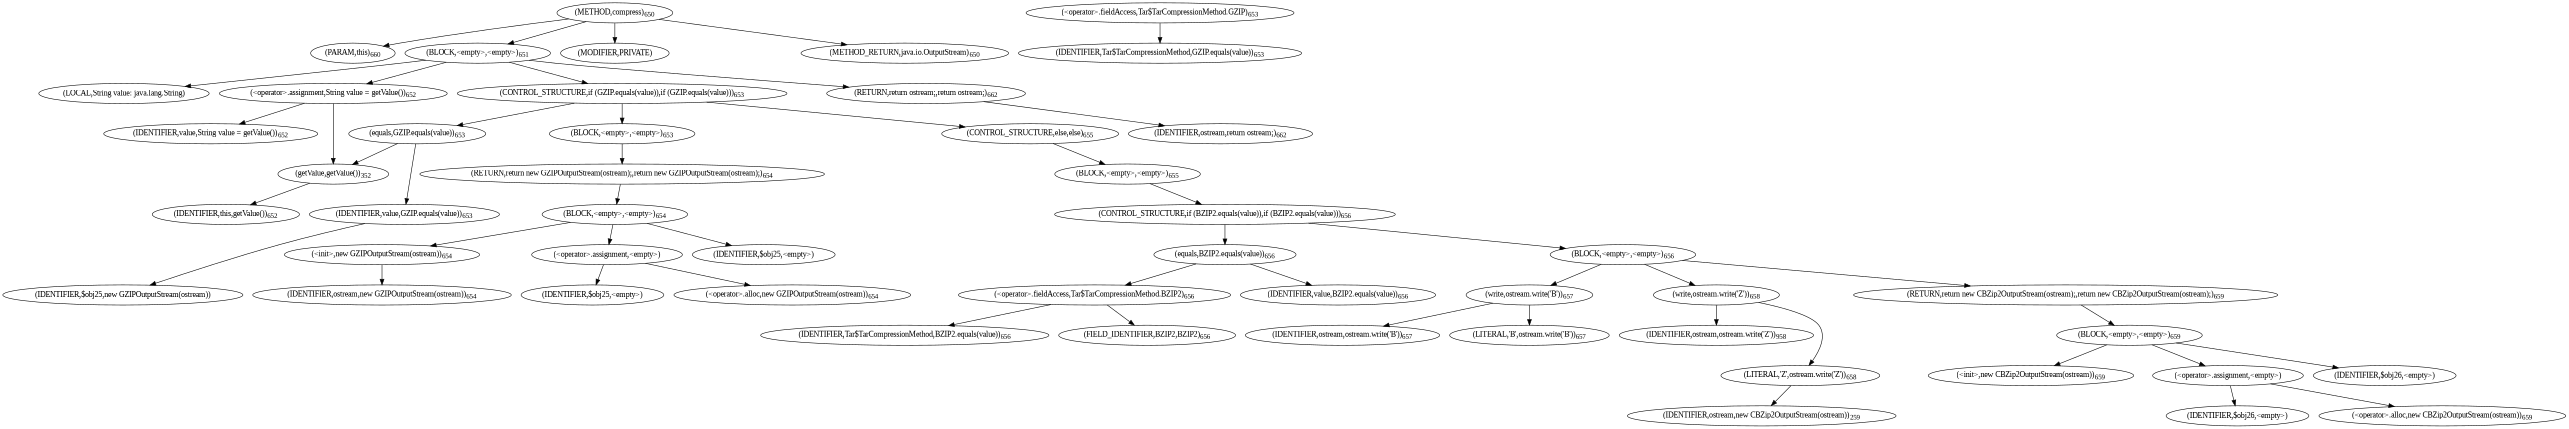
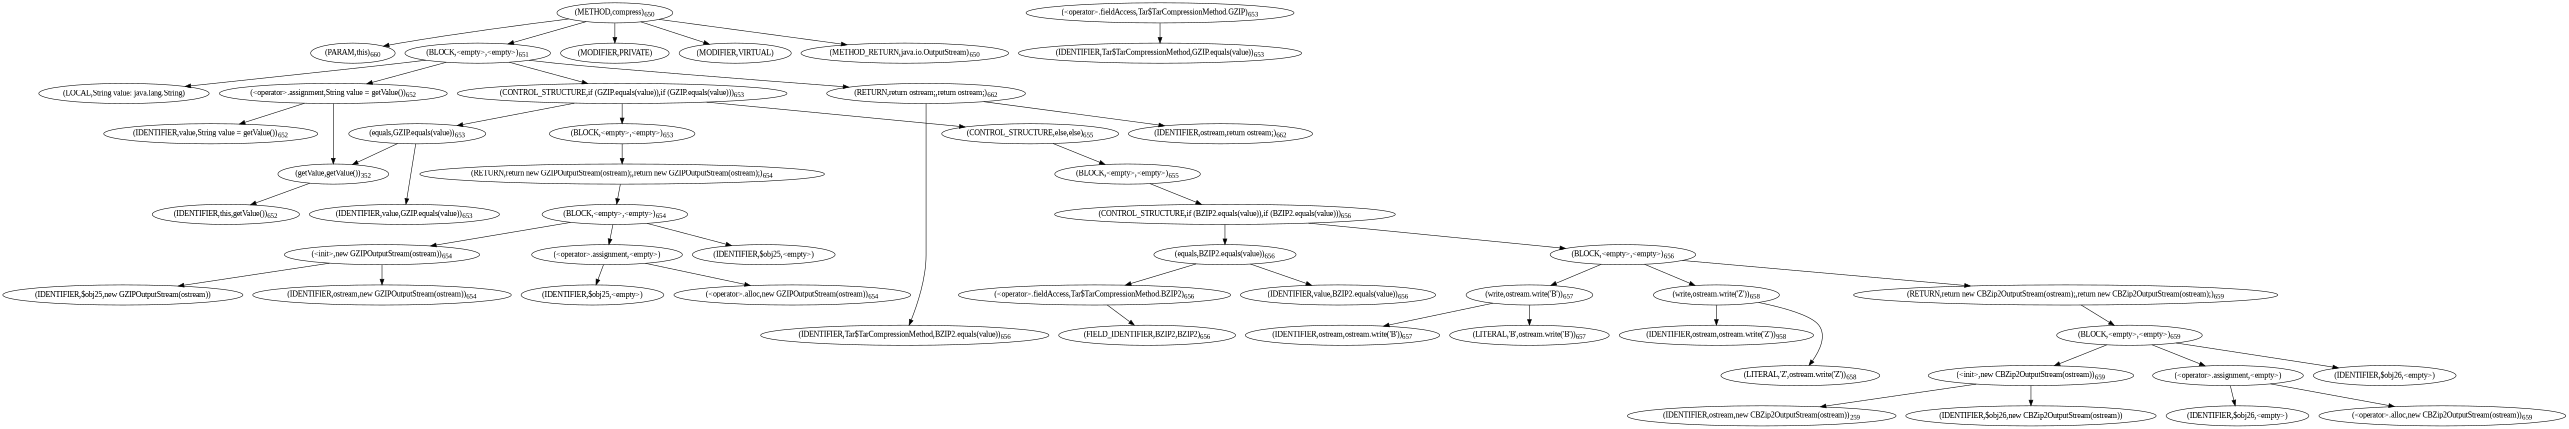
node "(MODIFIER,VIRTUAL)": added
edge "(IDENTIFIER,value,GZIP.equals(value))" -> "(IDENTIFIER,$obj25,new GZIPOutputStream(ostream))": now "(<init>,new GZIPOutputStream(ostream))" -> "(IDENTIFIER,$obj25,new GZIPOutputStream(ostream))"
edge "(<operator>.fieldAccess,Tar$TarCompressionMethod.BZIP2)" -> "(IDENTIFIER,Tar$TarCompressionMethod,BZIP2.equals(value))": now "(RETURN,return ostream;,return ostream;)" -> "(IDENTIFIER,Tar$TarCompressionMethod,BZIP2.equals(value))"
edge "(LITERAL,'Z',ostream.write('Z'))" -> "(IDENTIFIER,ostream,new CBZip2OutputStream(ostream))": now "(<init>,new CBZip2OutputStream(ostream))" -> "(IDENTIFIER,ostream,new CBZip2OutputStream(ostream))"
node "(IDENTIFIER,$obj26,new CBZip2OutputStream(ostream))": added
